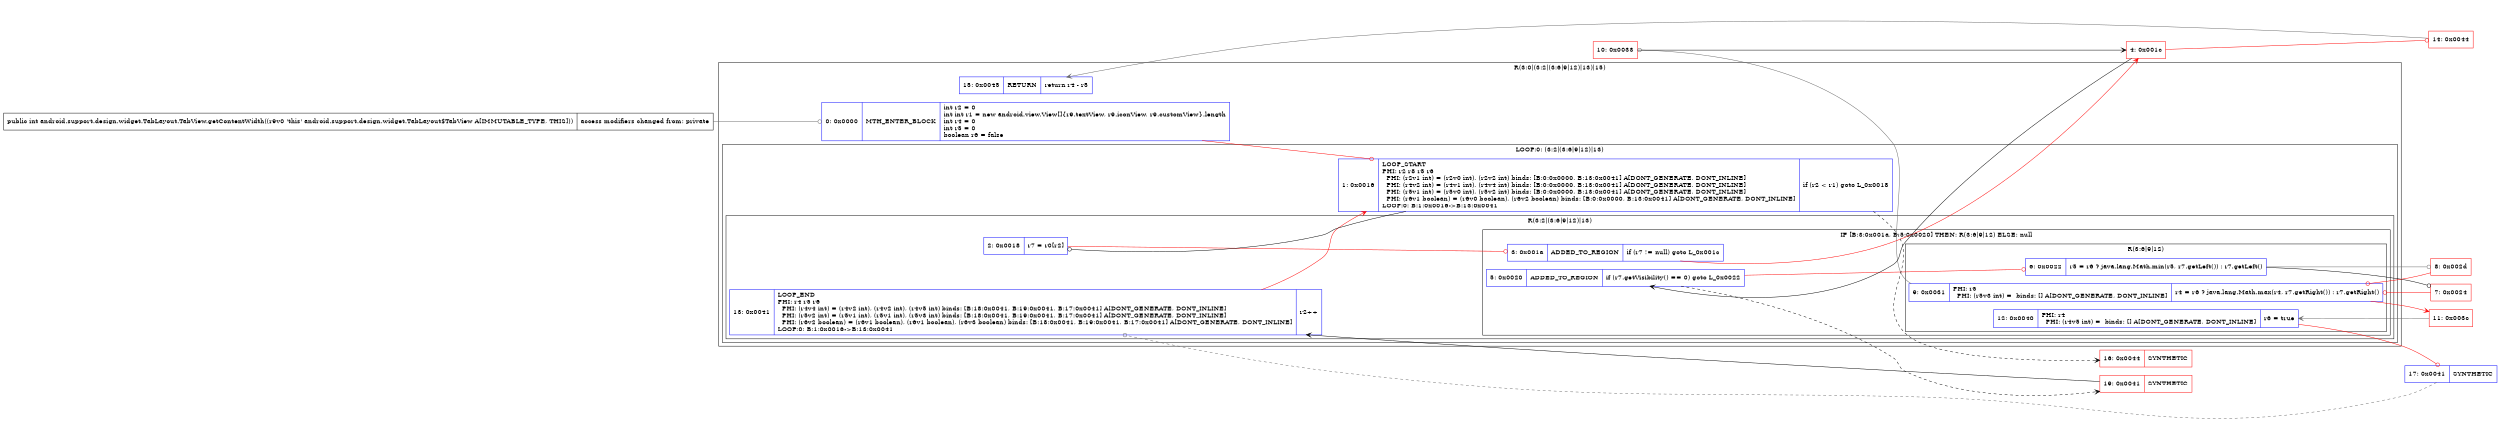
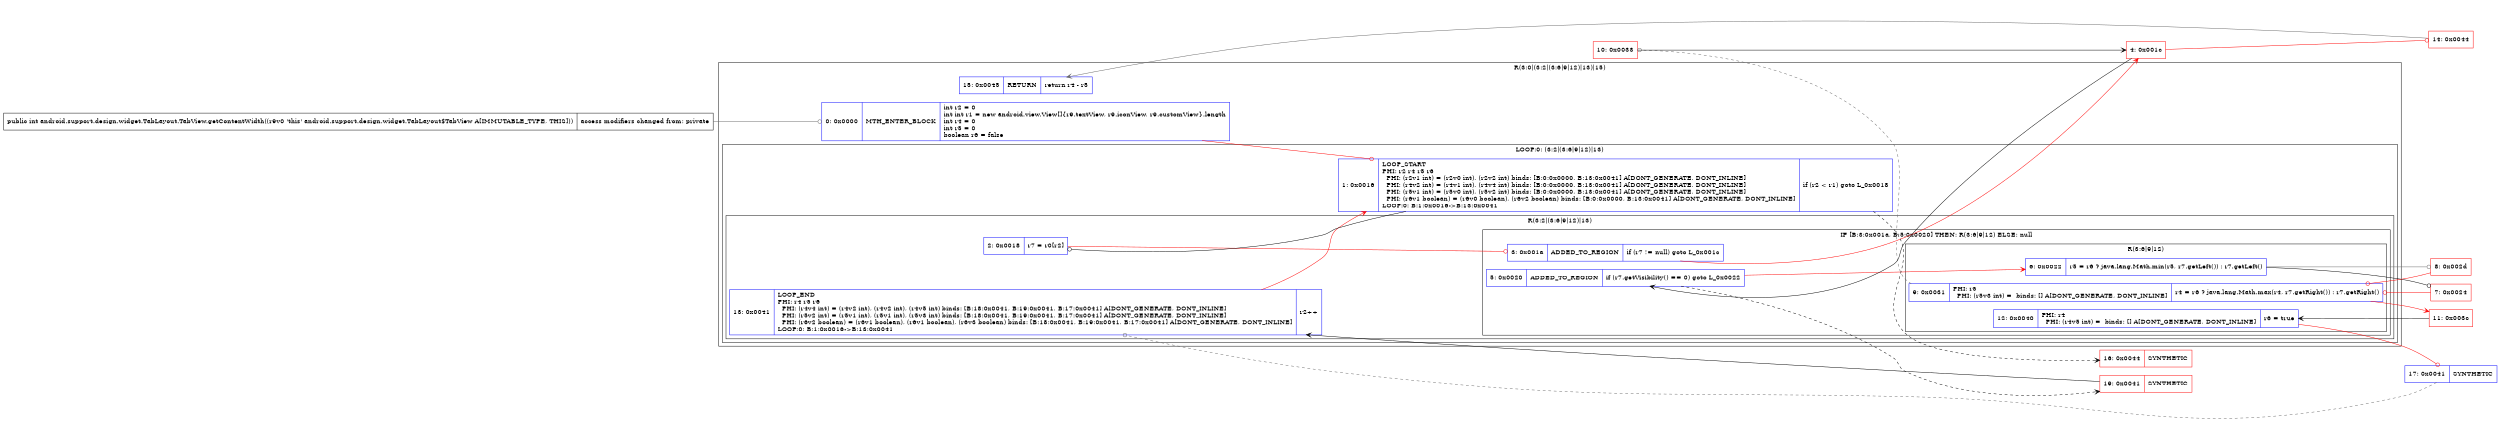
edge "9: 0x0031" -> "10: 0x0033": style solid -> dashed
node "1: 0x0016": text "PHI: r2 r8 r5 r6" -> "PHI: r2 r4 r5 r6"
edge "5: 0x0020" -> "6: 0x0022": arrowhead odot -> vee
edge "11: 0x003c" -> "12: 0x0040": color gray40 -> black
